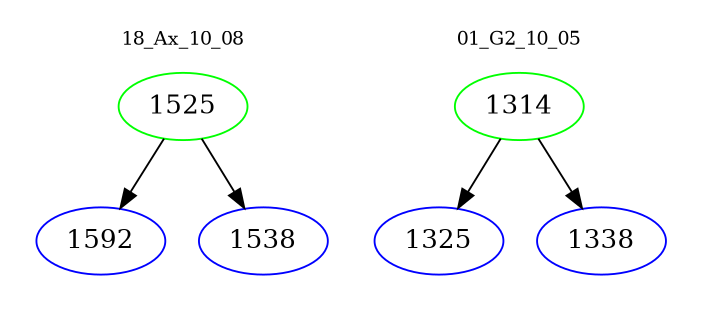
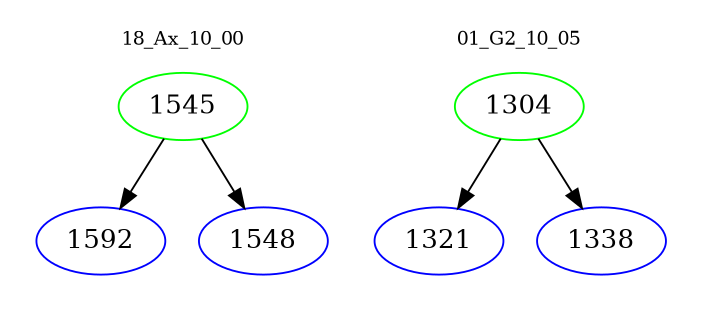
cluster "18_Ax_10_08": label "18_Ax_10_08" -> "18_Ax_10_00"
node "1525": label "1525" -> "1545"
node "1314": label "1314" -> "1304"
node "1538": label "1538" -> "1548"
node "1325": label "1325" -> "1321"
